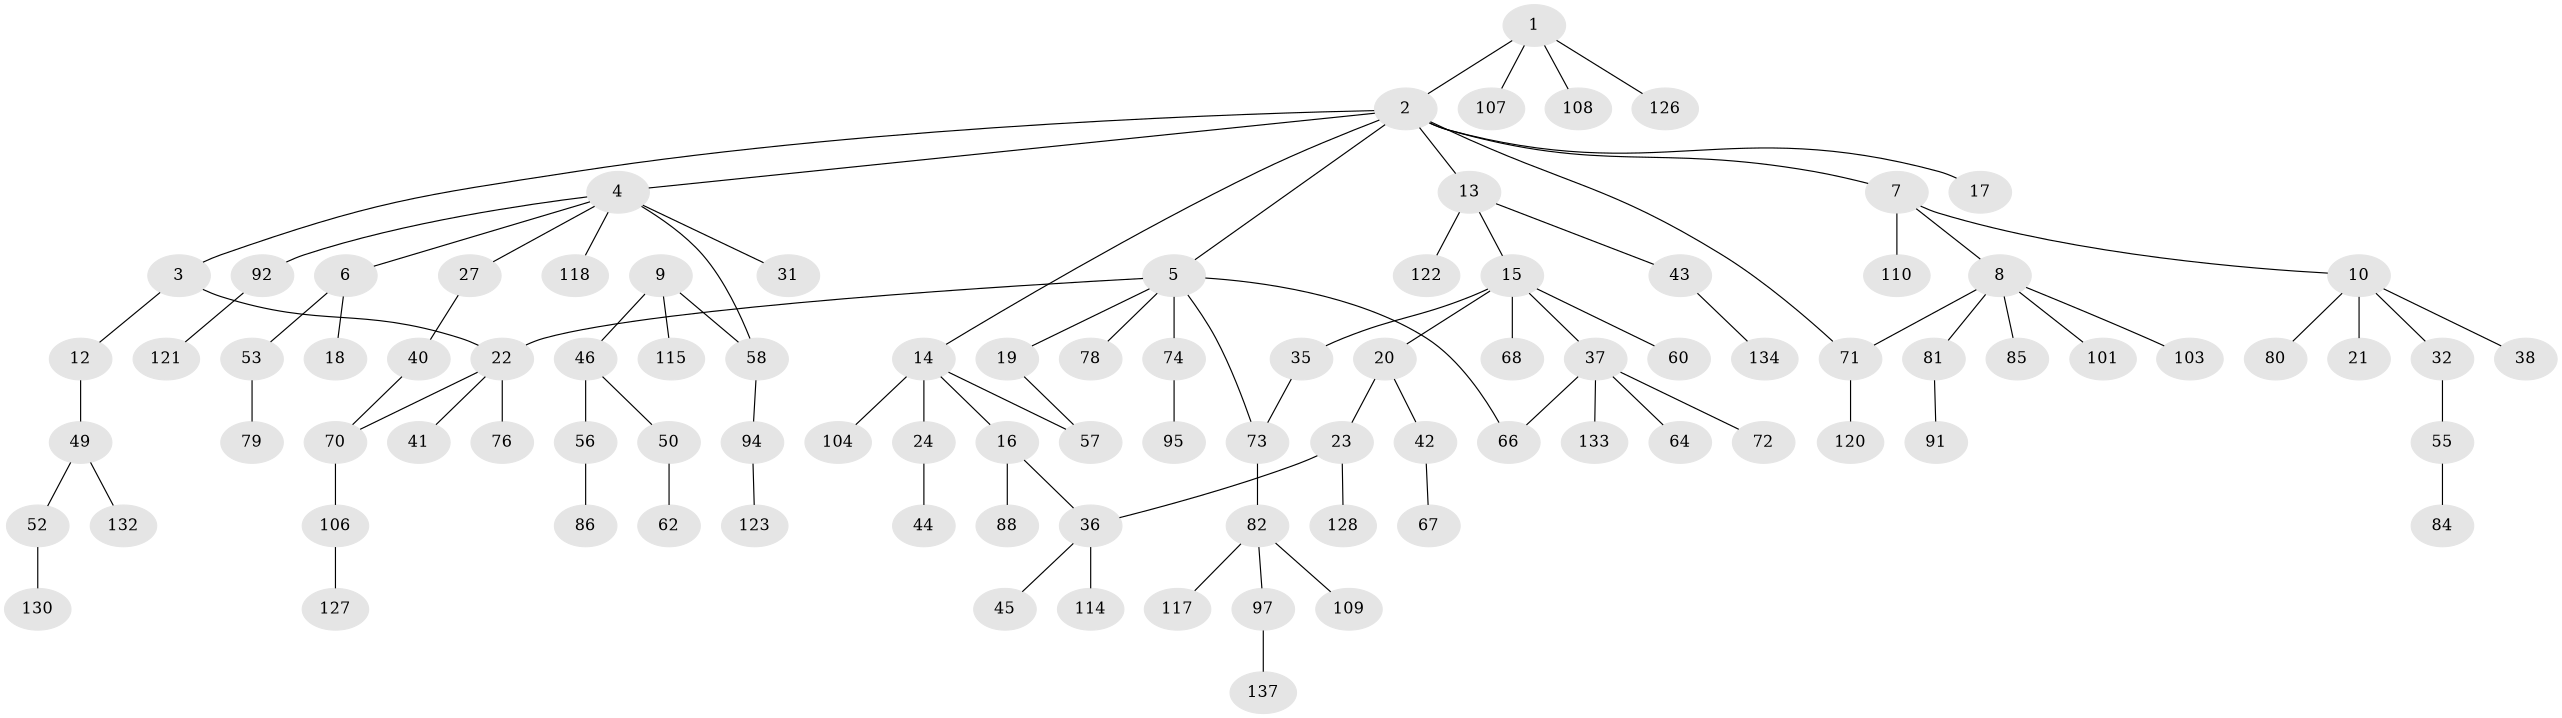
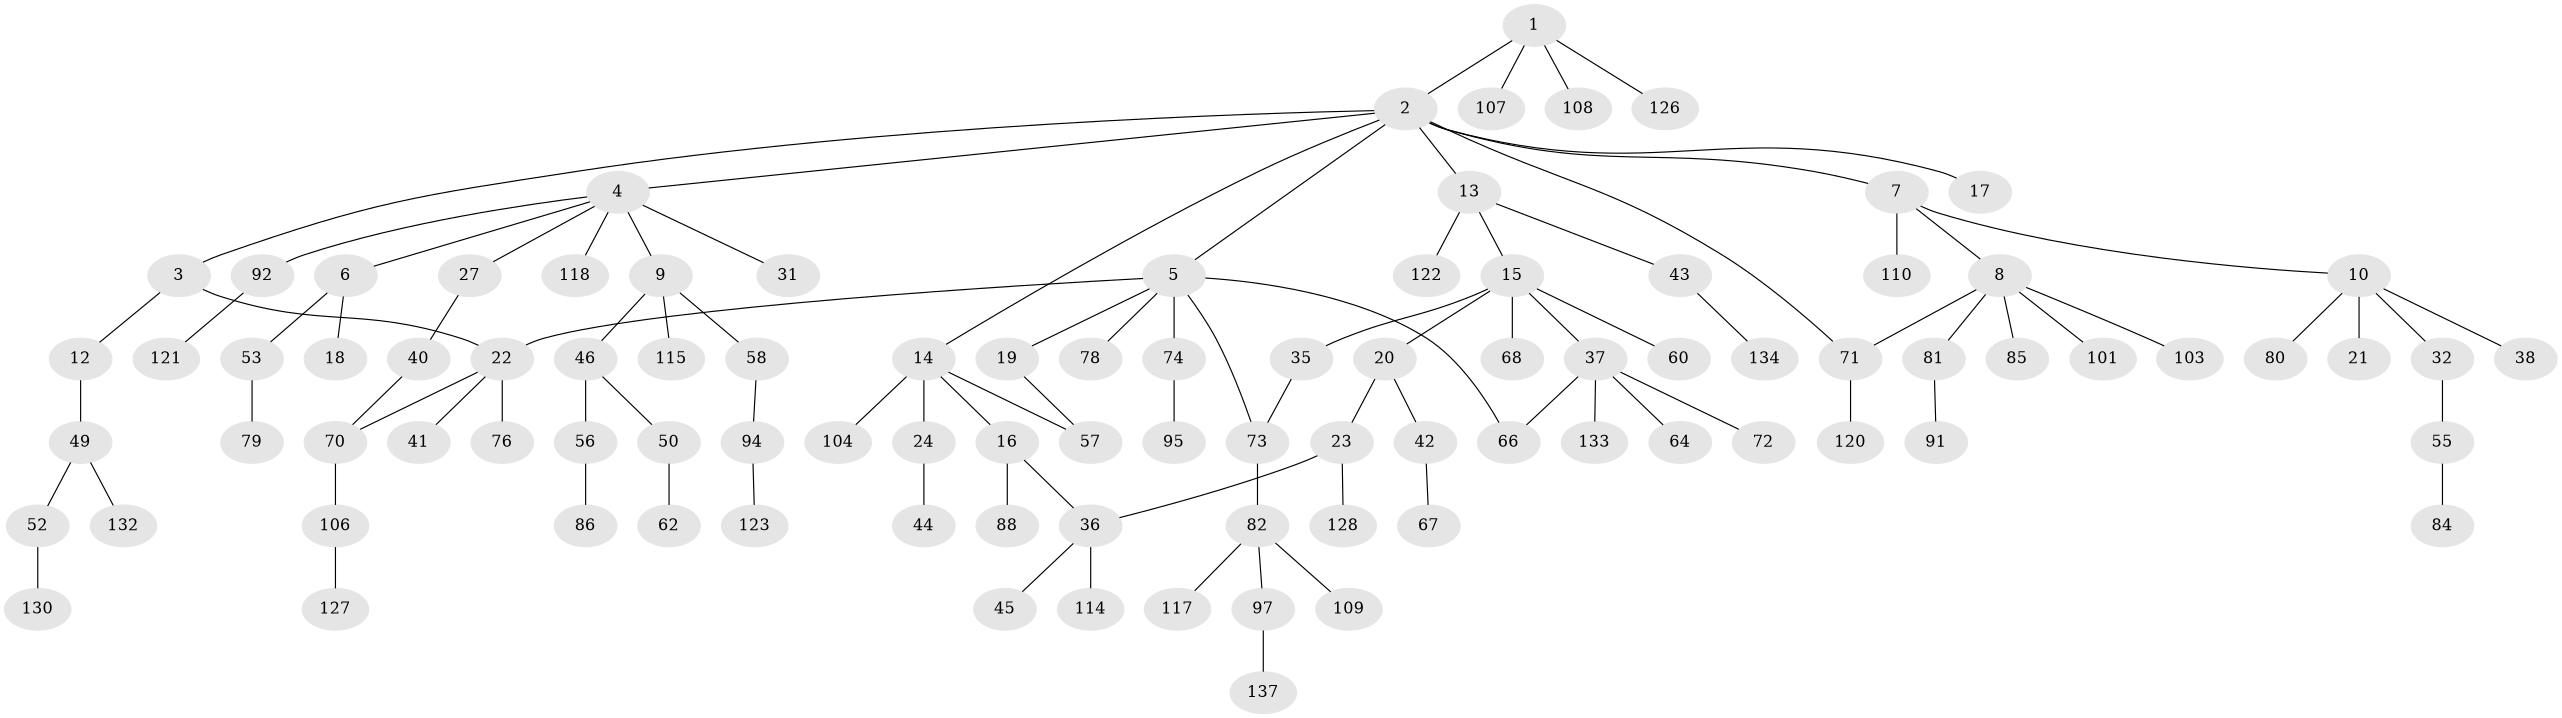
edge "4" -- "58": now "4" -- "9"
